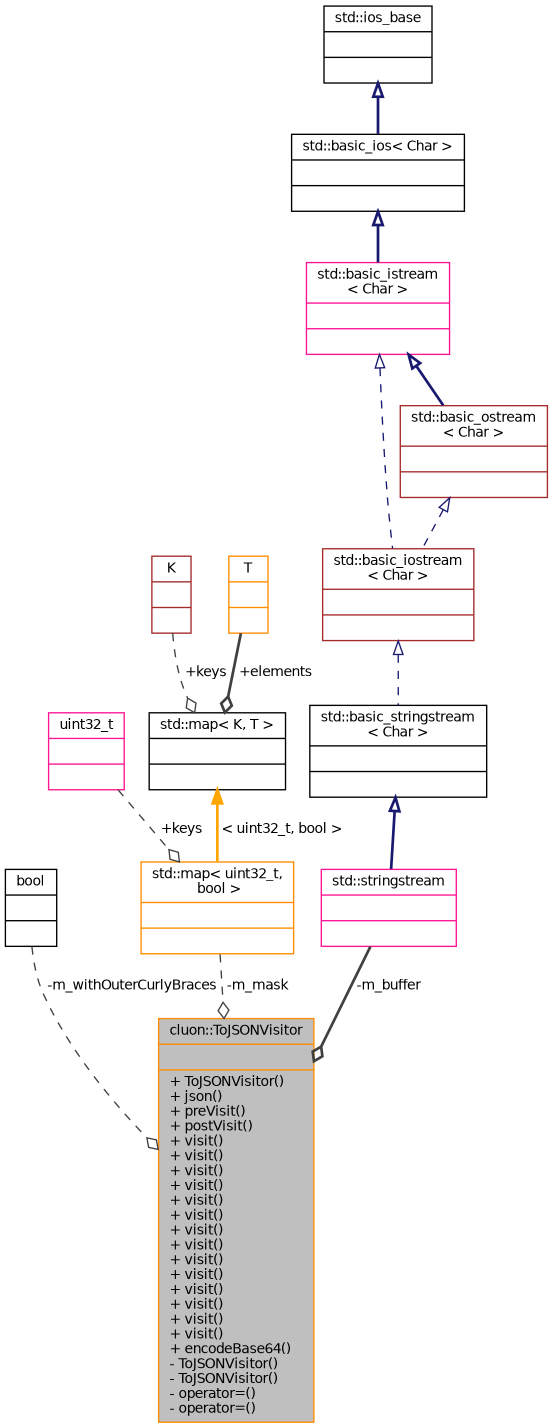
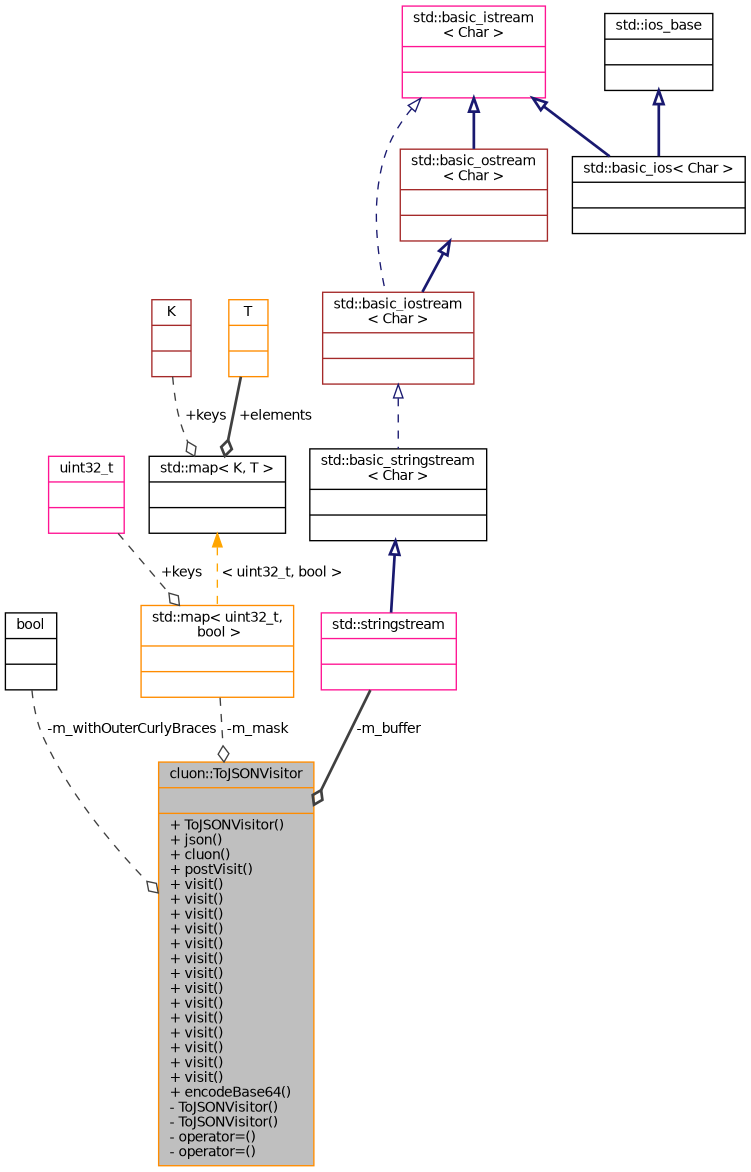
edge "std::basic_istream" -> "std::basic_ios< Char >": reversed
edge "std::basic_iostream" -> "std::basic_ostream": style dashed -> bold
edge "std::map< uint32_t," -> "std::map< K, T >": style bold -> dashed
node "cluon::ToJSONVisitor": text "+ preVisit()" -> "+ cluon()"
